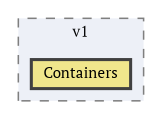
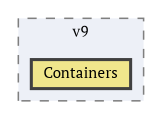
cluster "v1": label "v1" -> "v9"
